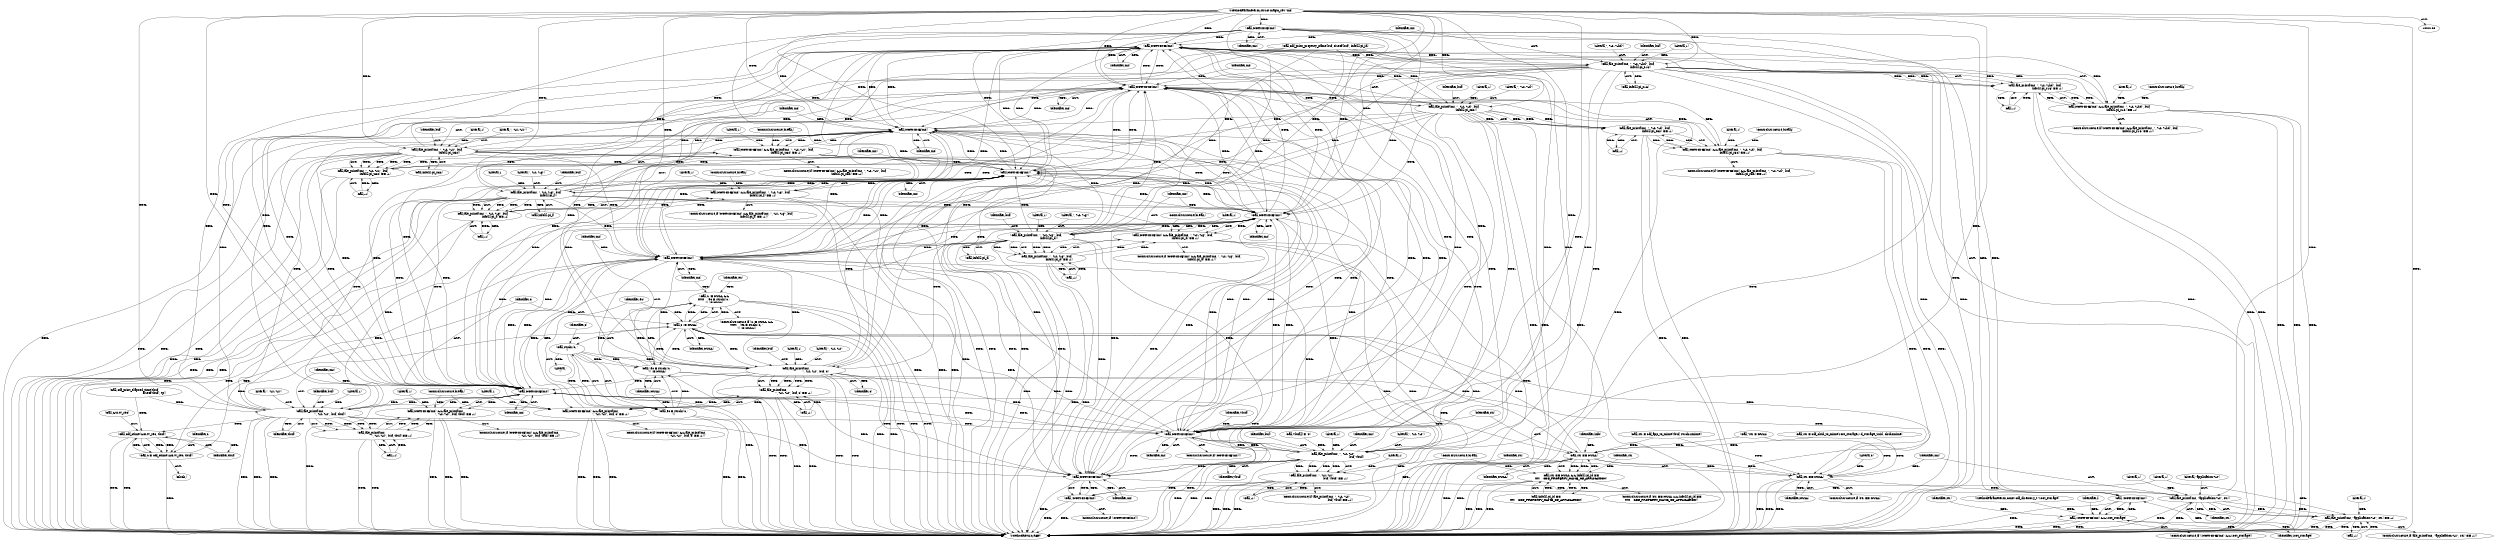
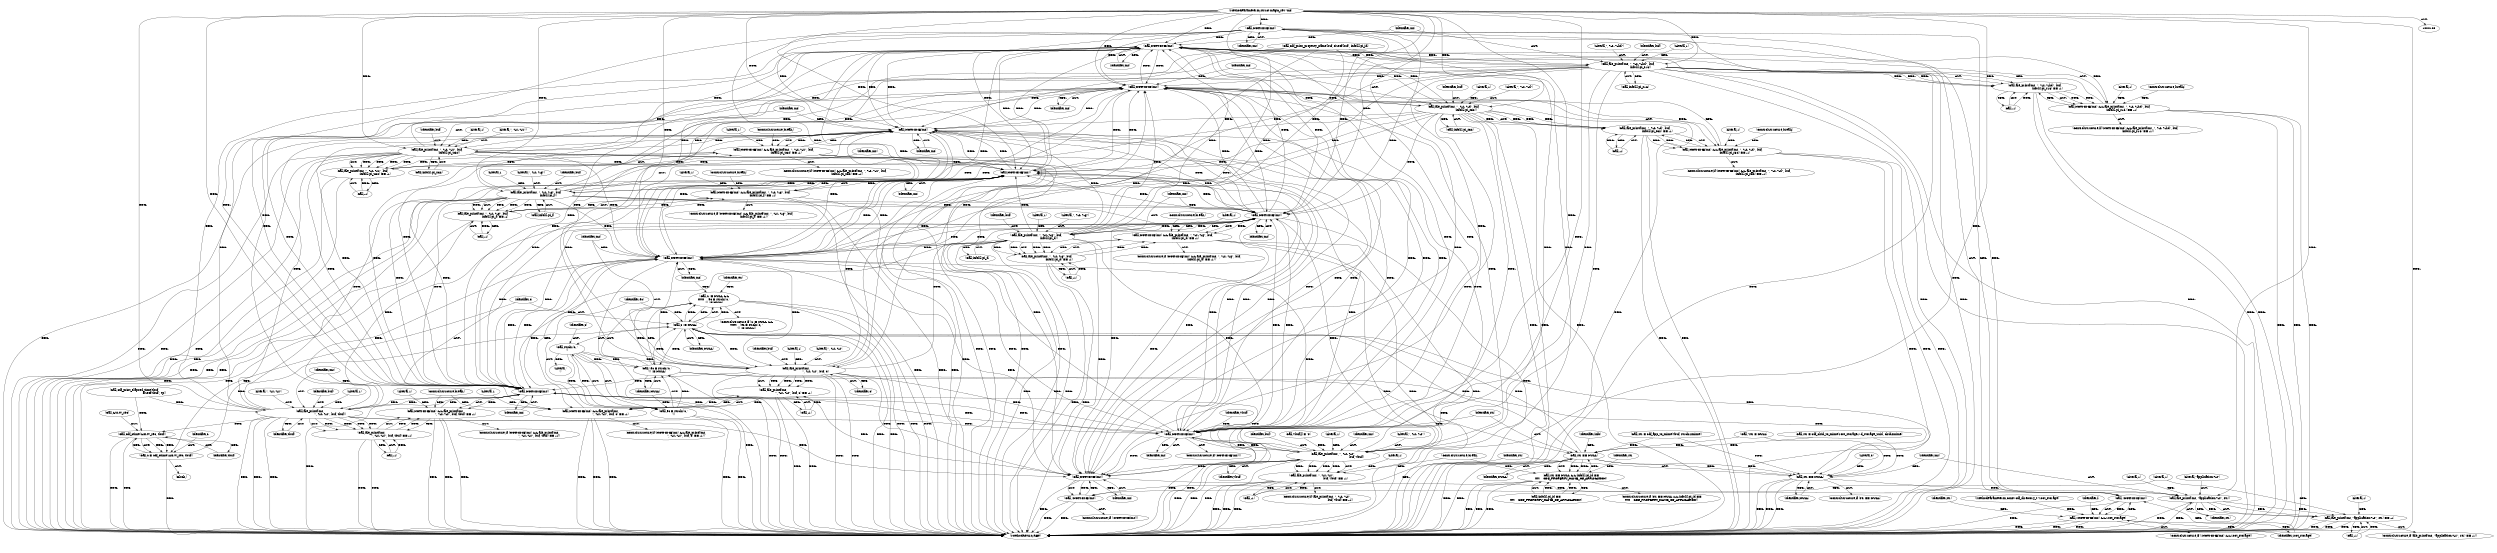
node "(Call,info[i].pi_s32)": added
edge "(Call,c != NULL)" -> "(Call,strchr(c, ' '))": label "DDG: " -> "AST: "
